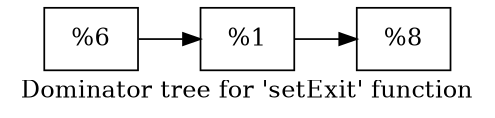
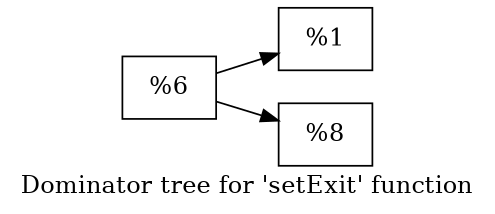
edge "%1" -> "%8": now "%6" -> "%8"
